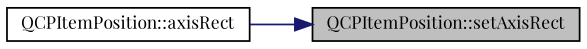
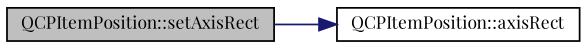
edge "QCPItemPosition::axisRect" -> "QCPItemPosition::setAxisRect": reversed
